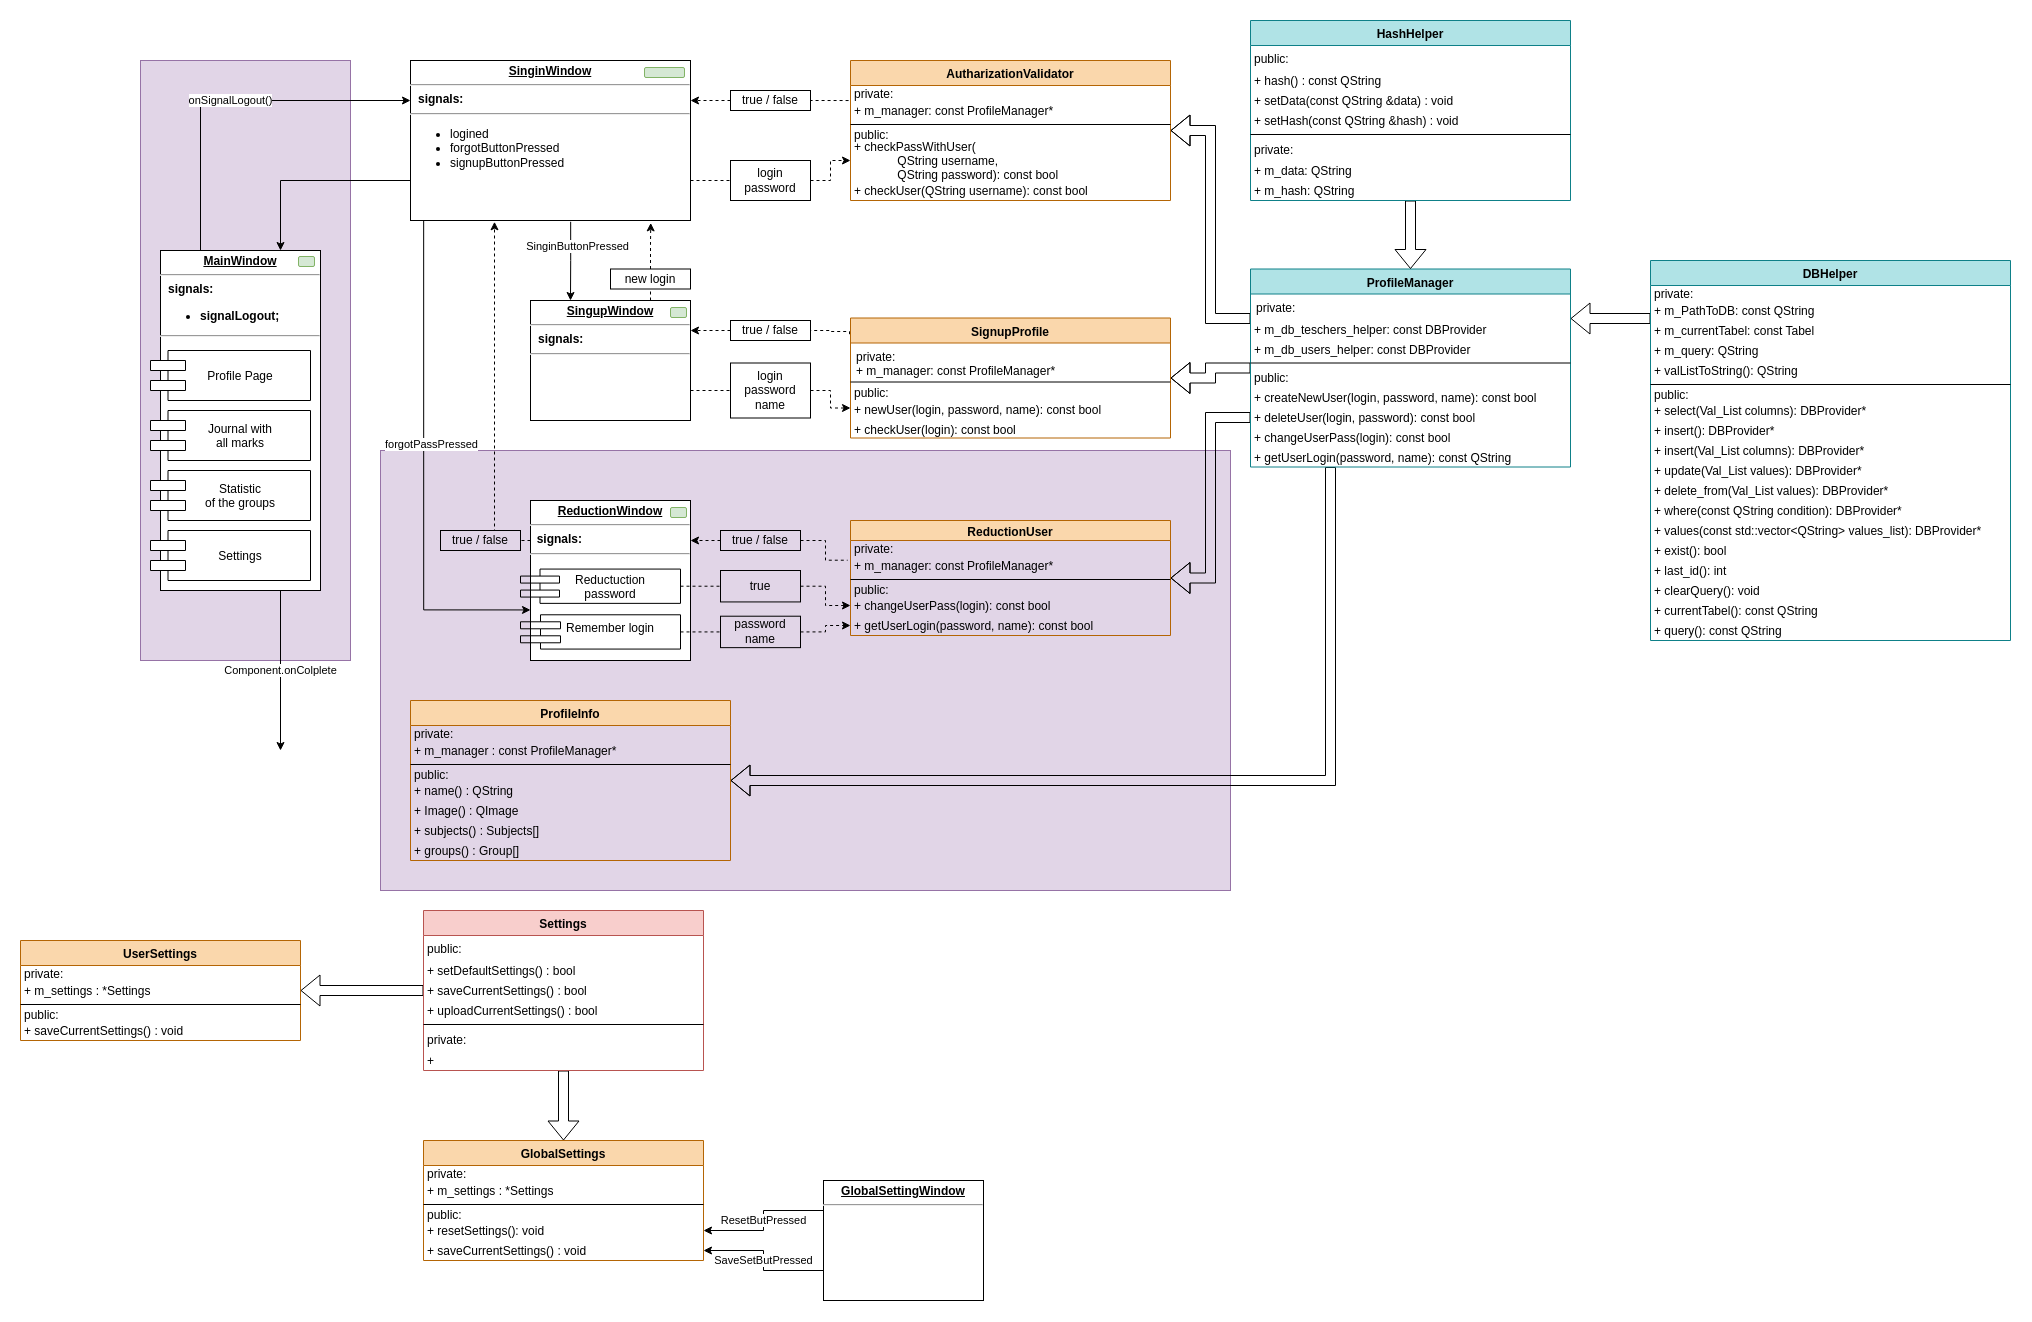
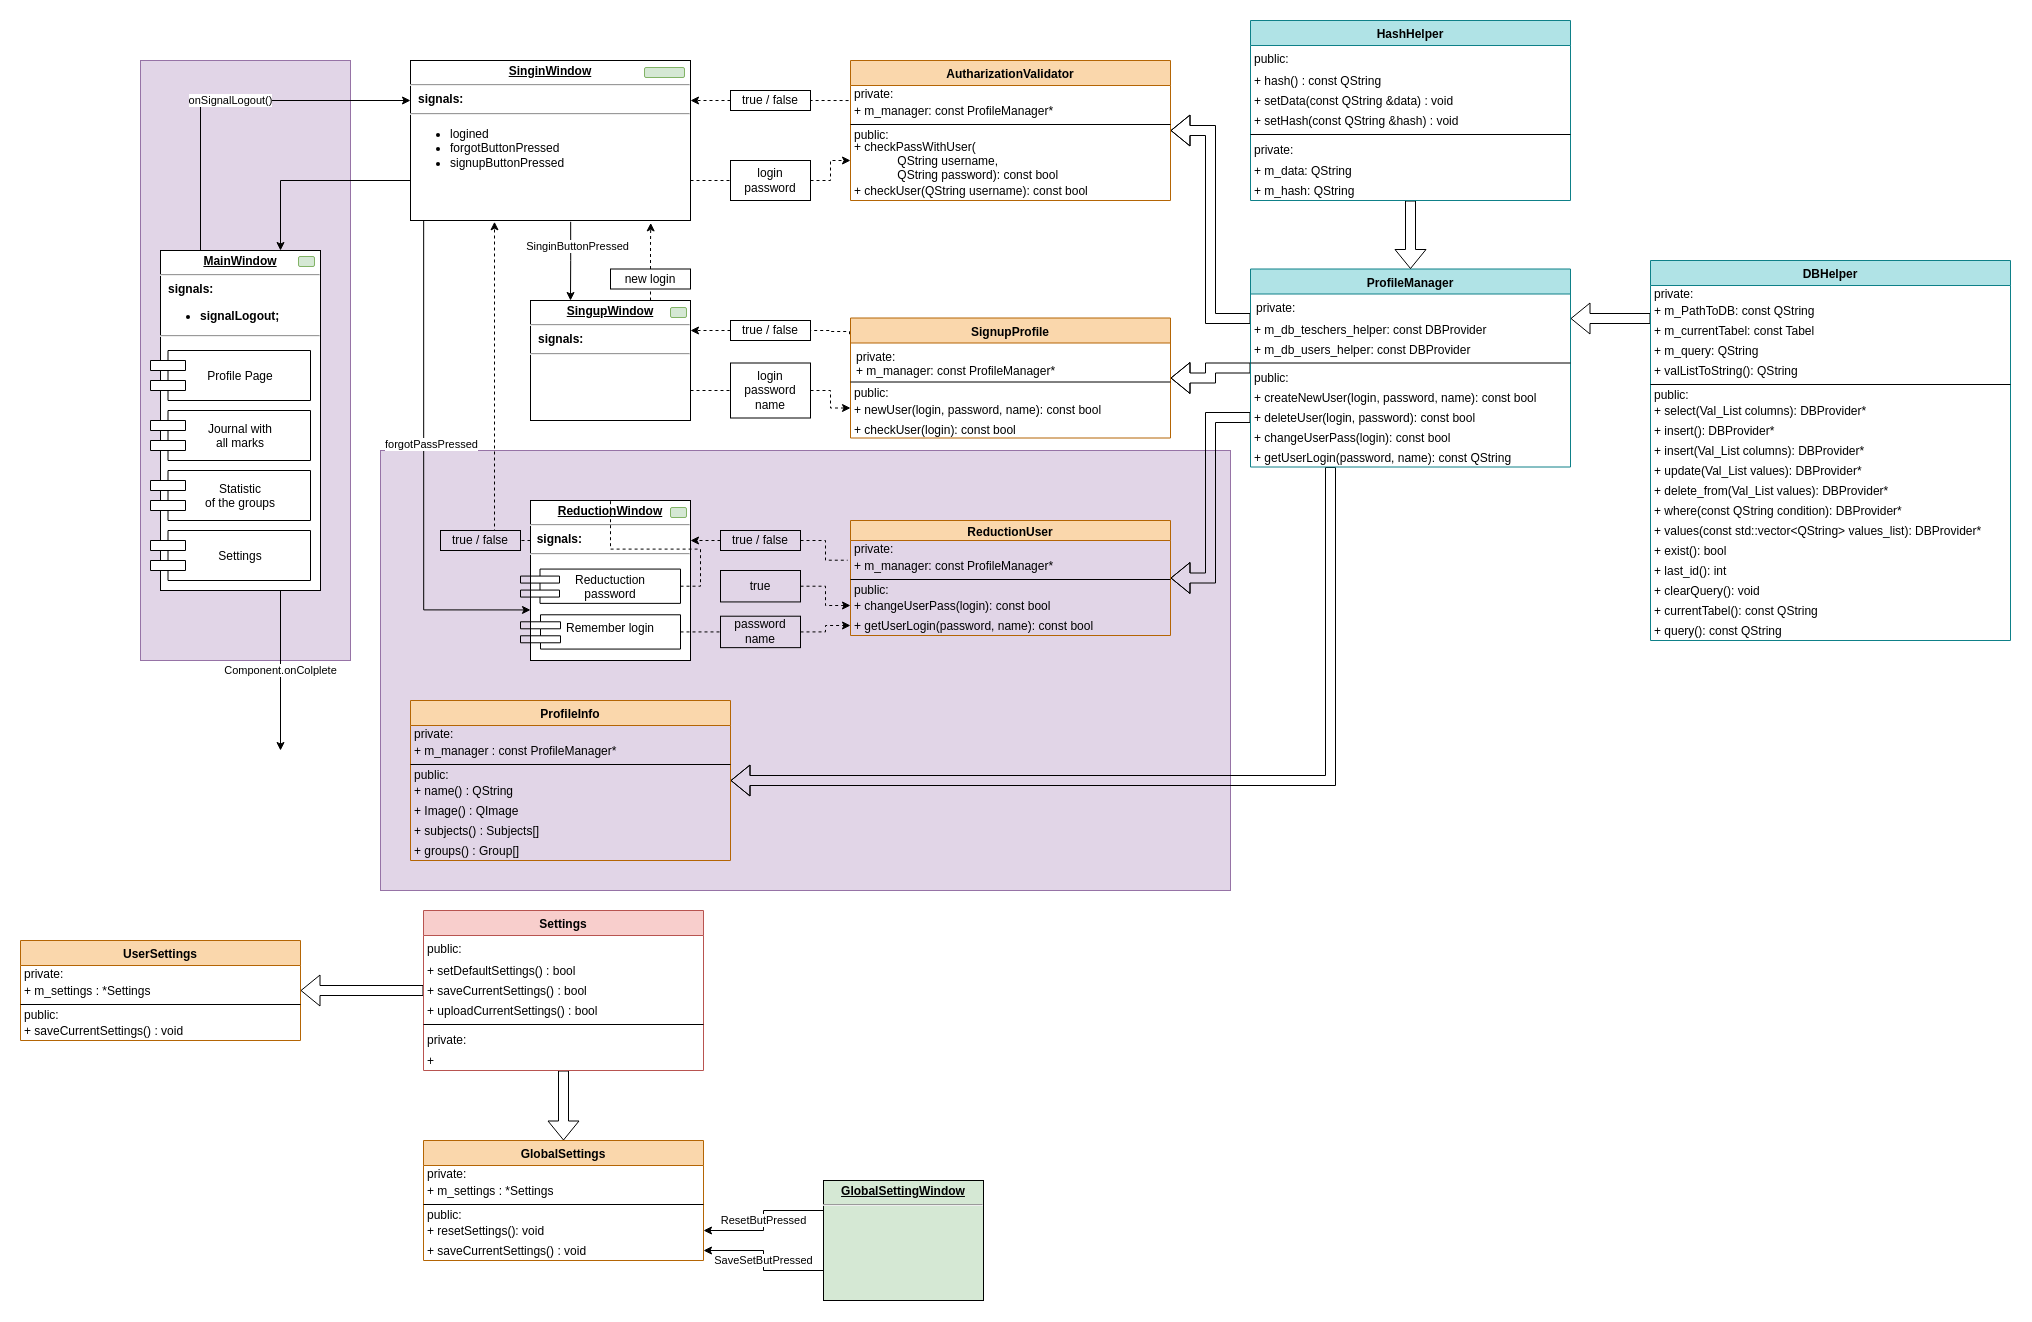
edge "Reductuction password" -- "true": now "Reductuction password" -- "ReductionWindow signals:"
node "GlobalSettingWindow": fillcolor #ffffff -> #d5e8d4
